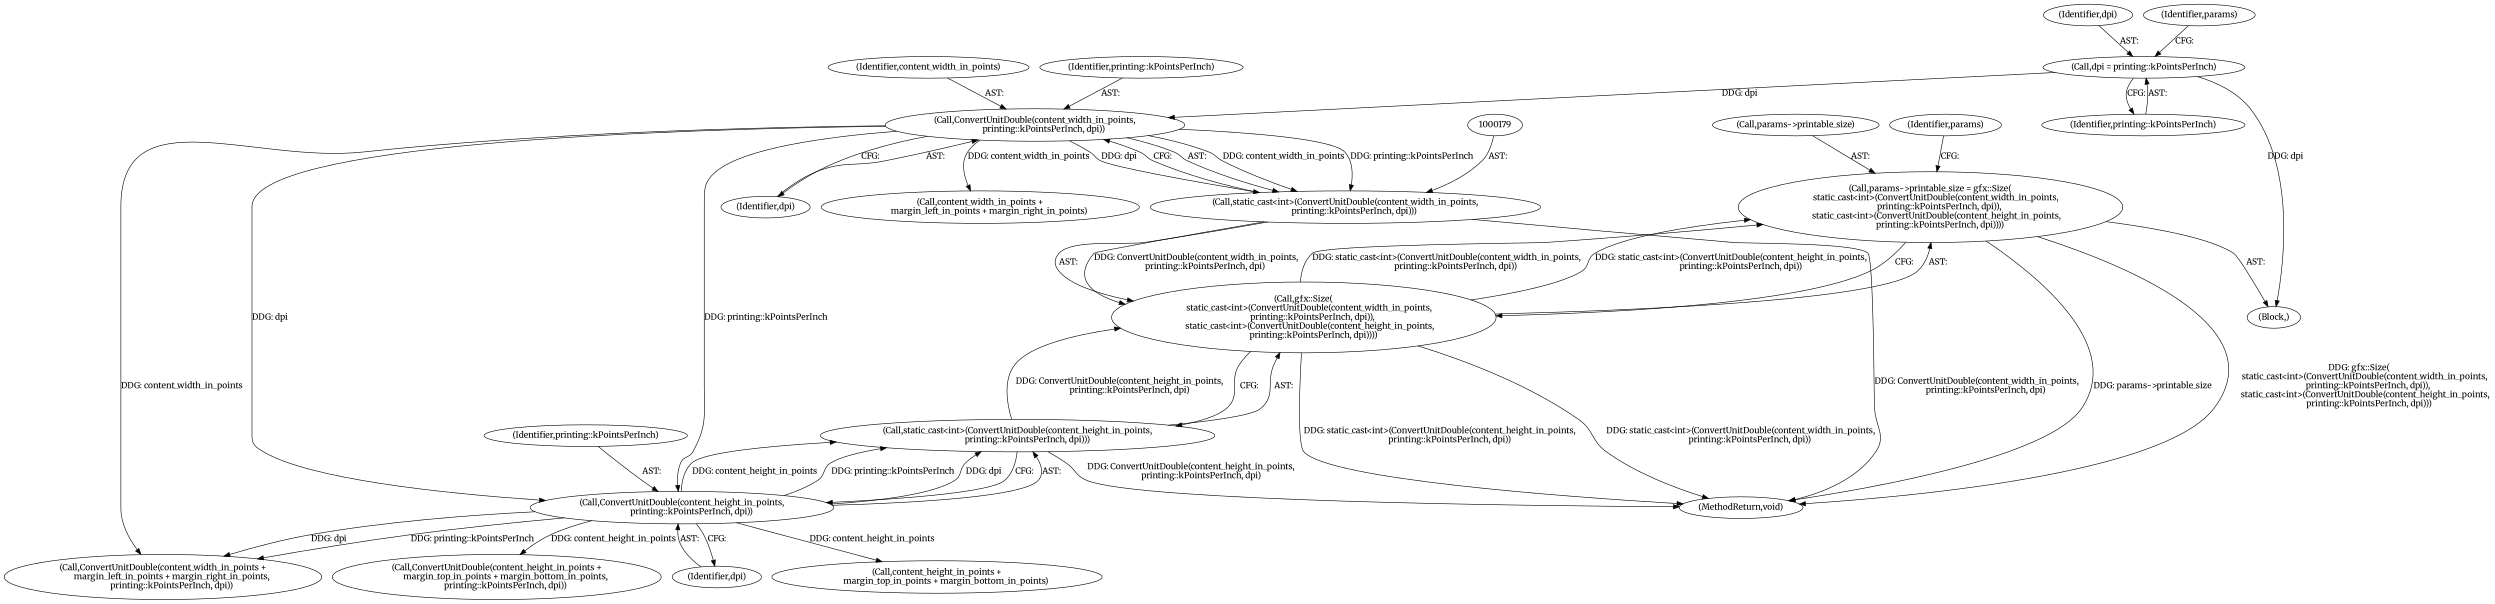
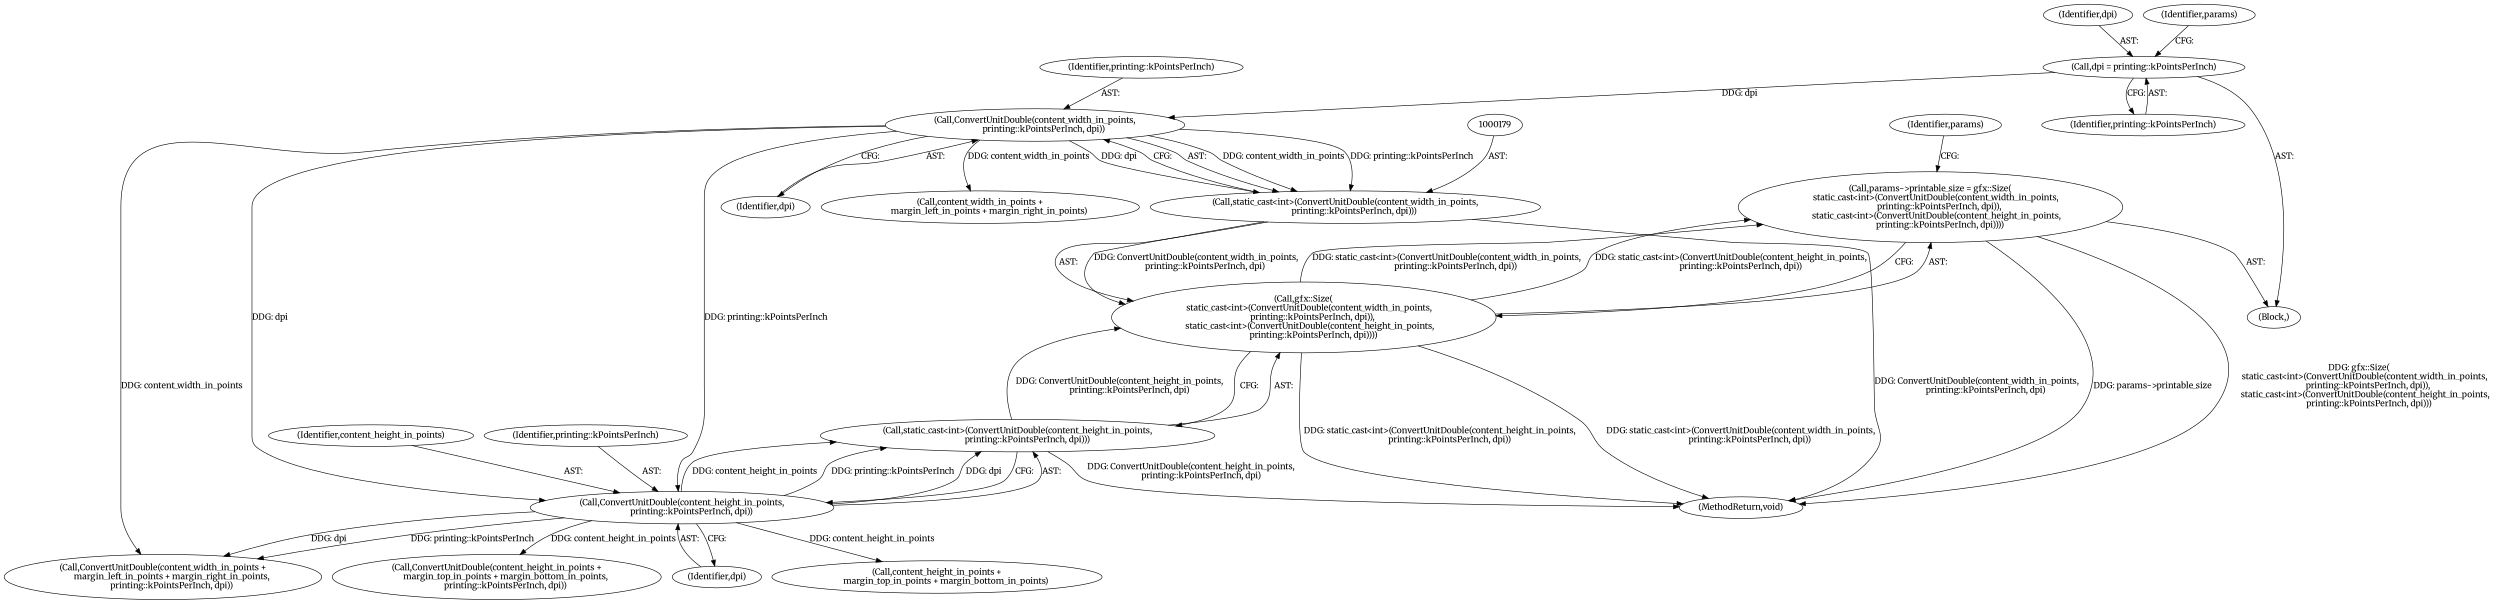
node "(Identifier,content_width_in_points)": removed
node "(Call,params->printable_size)": removed
edge "(Call,dpi = printing::kPointsPerInch)" -> "(Block,)": label "DDG: dpi" -> "AST: "
node "(Identifier,content_height_in_points)": added
